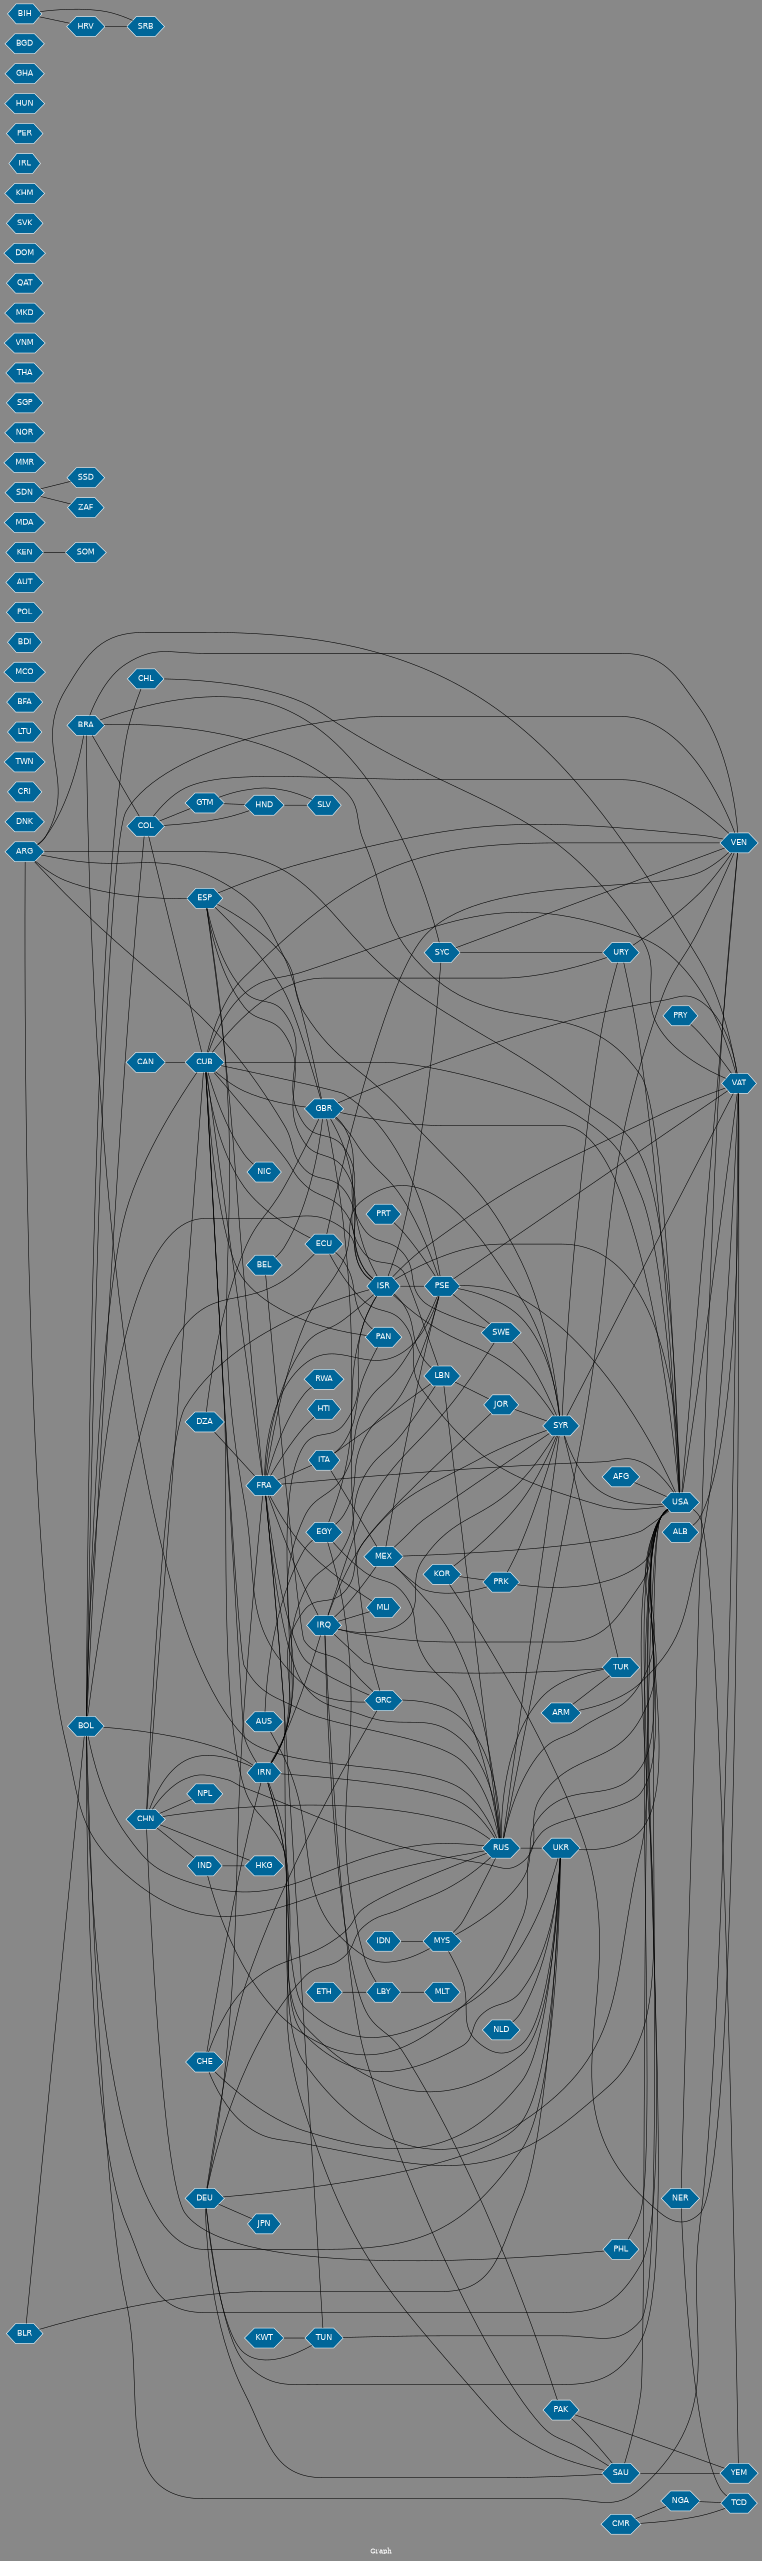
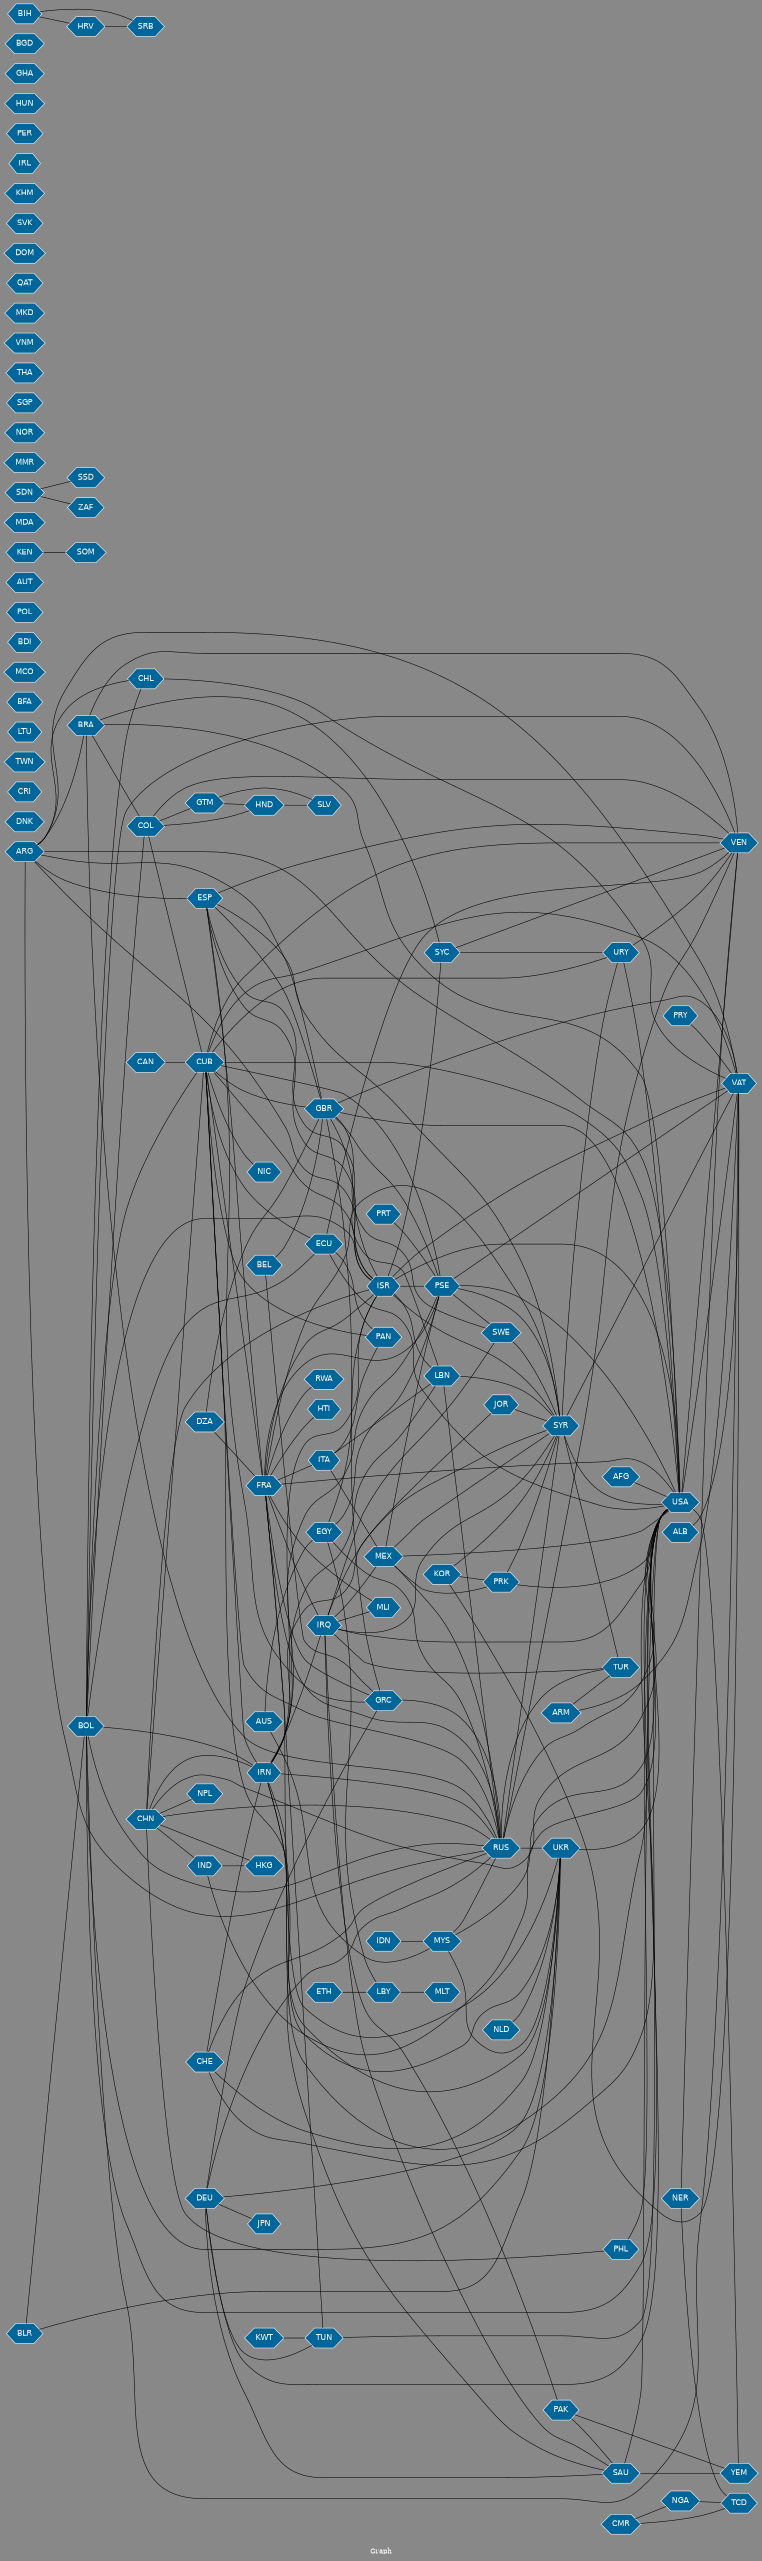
edge "CHL" -- "ARG": added
edge "LBN" -- "JOR": now "LBN" -- "SYR"
edge "FRA" -- "DEU": removed
